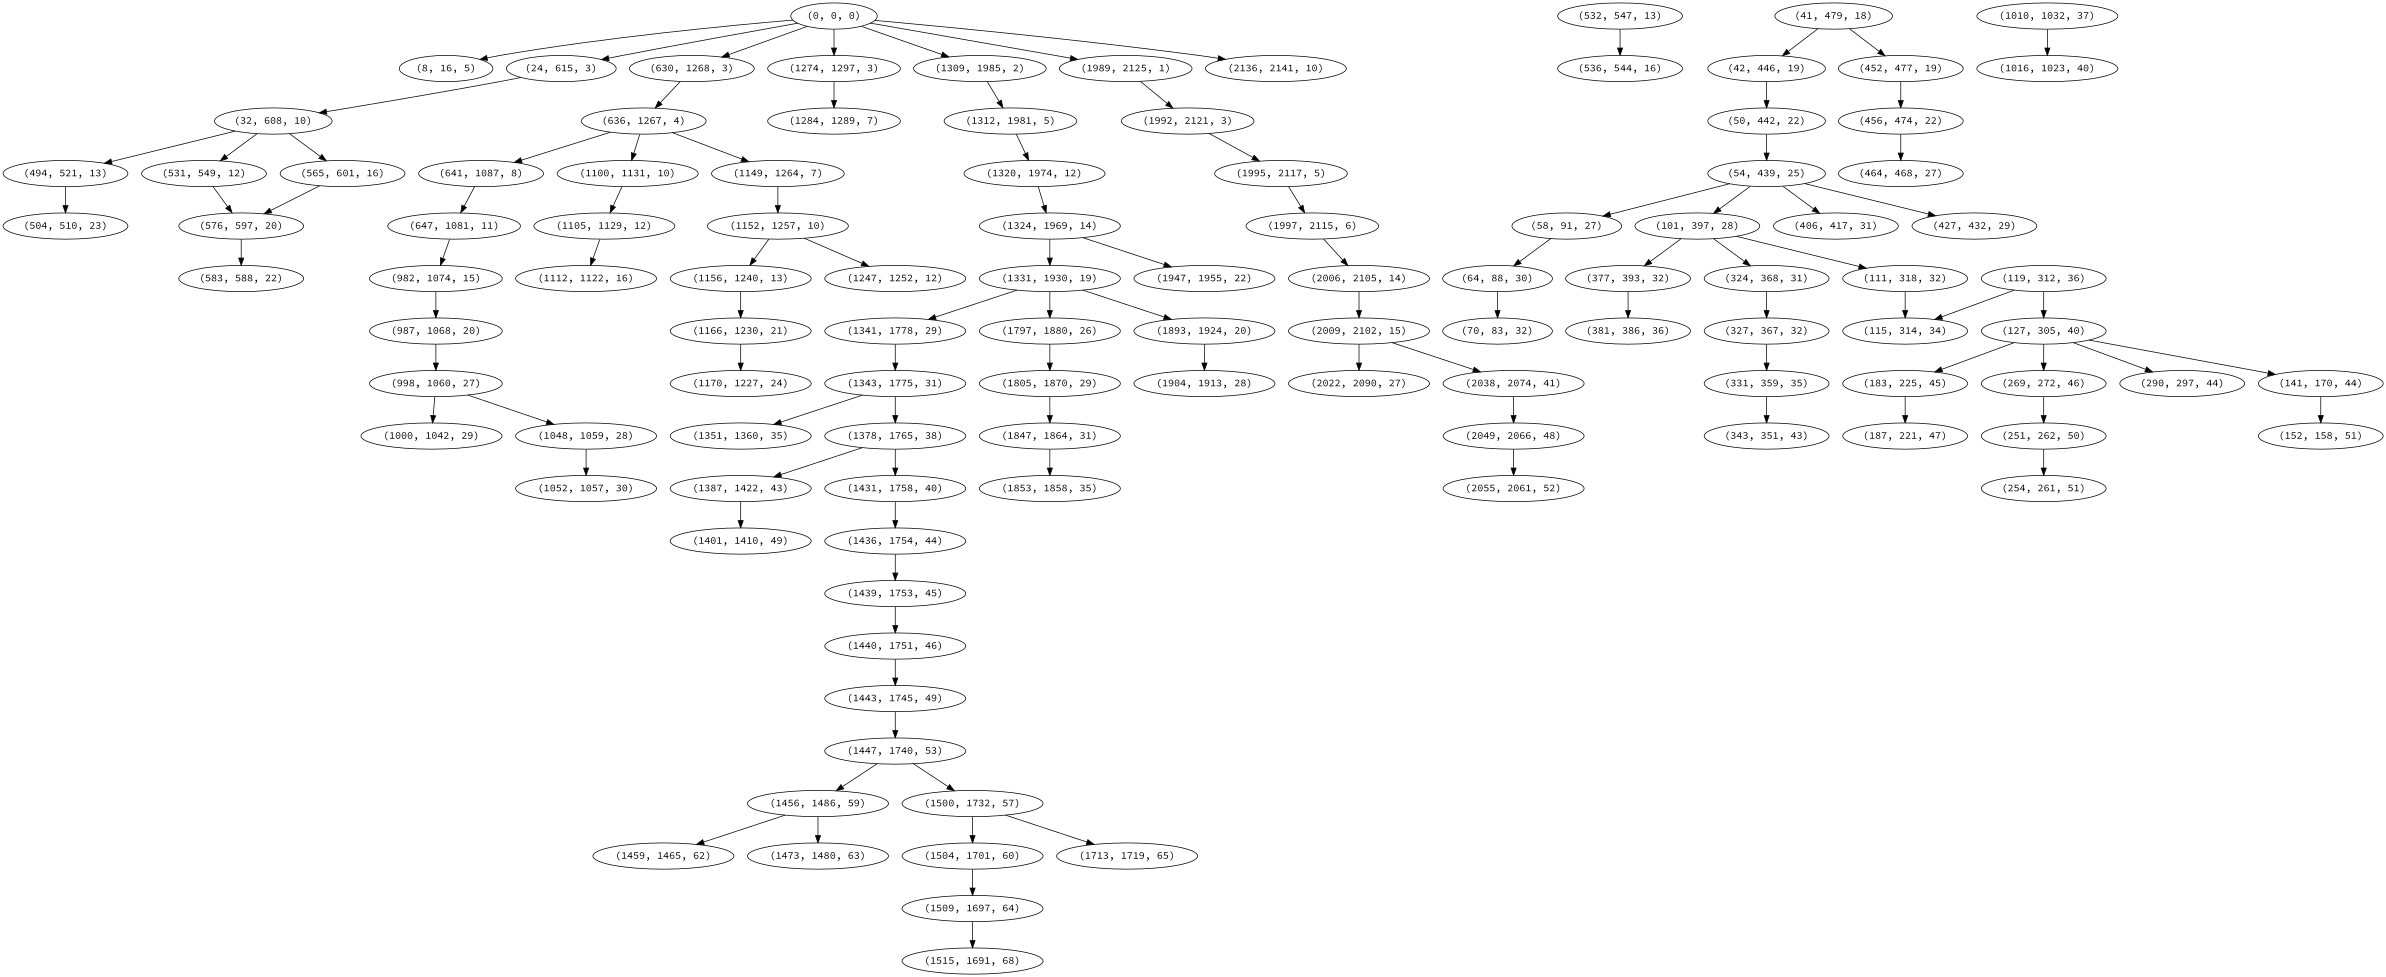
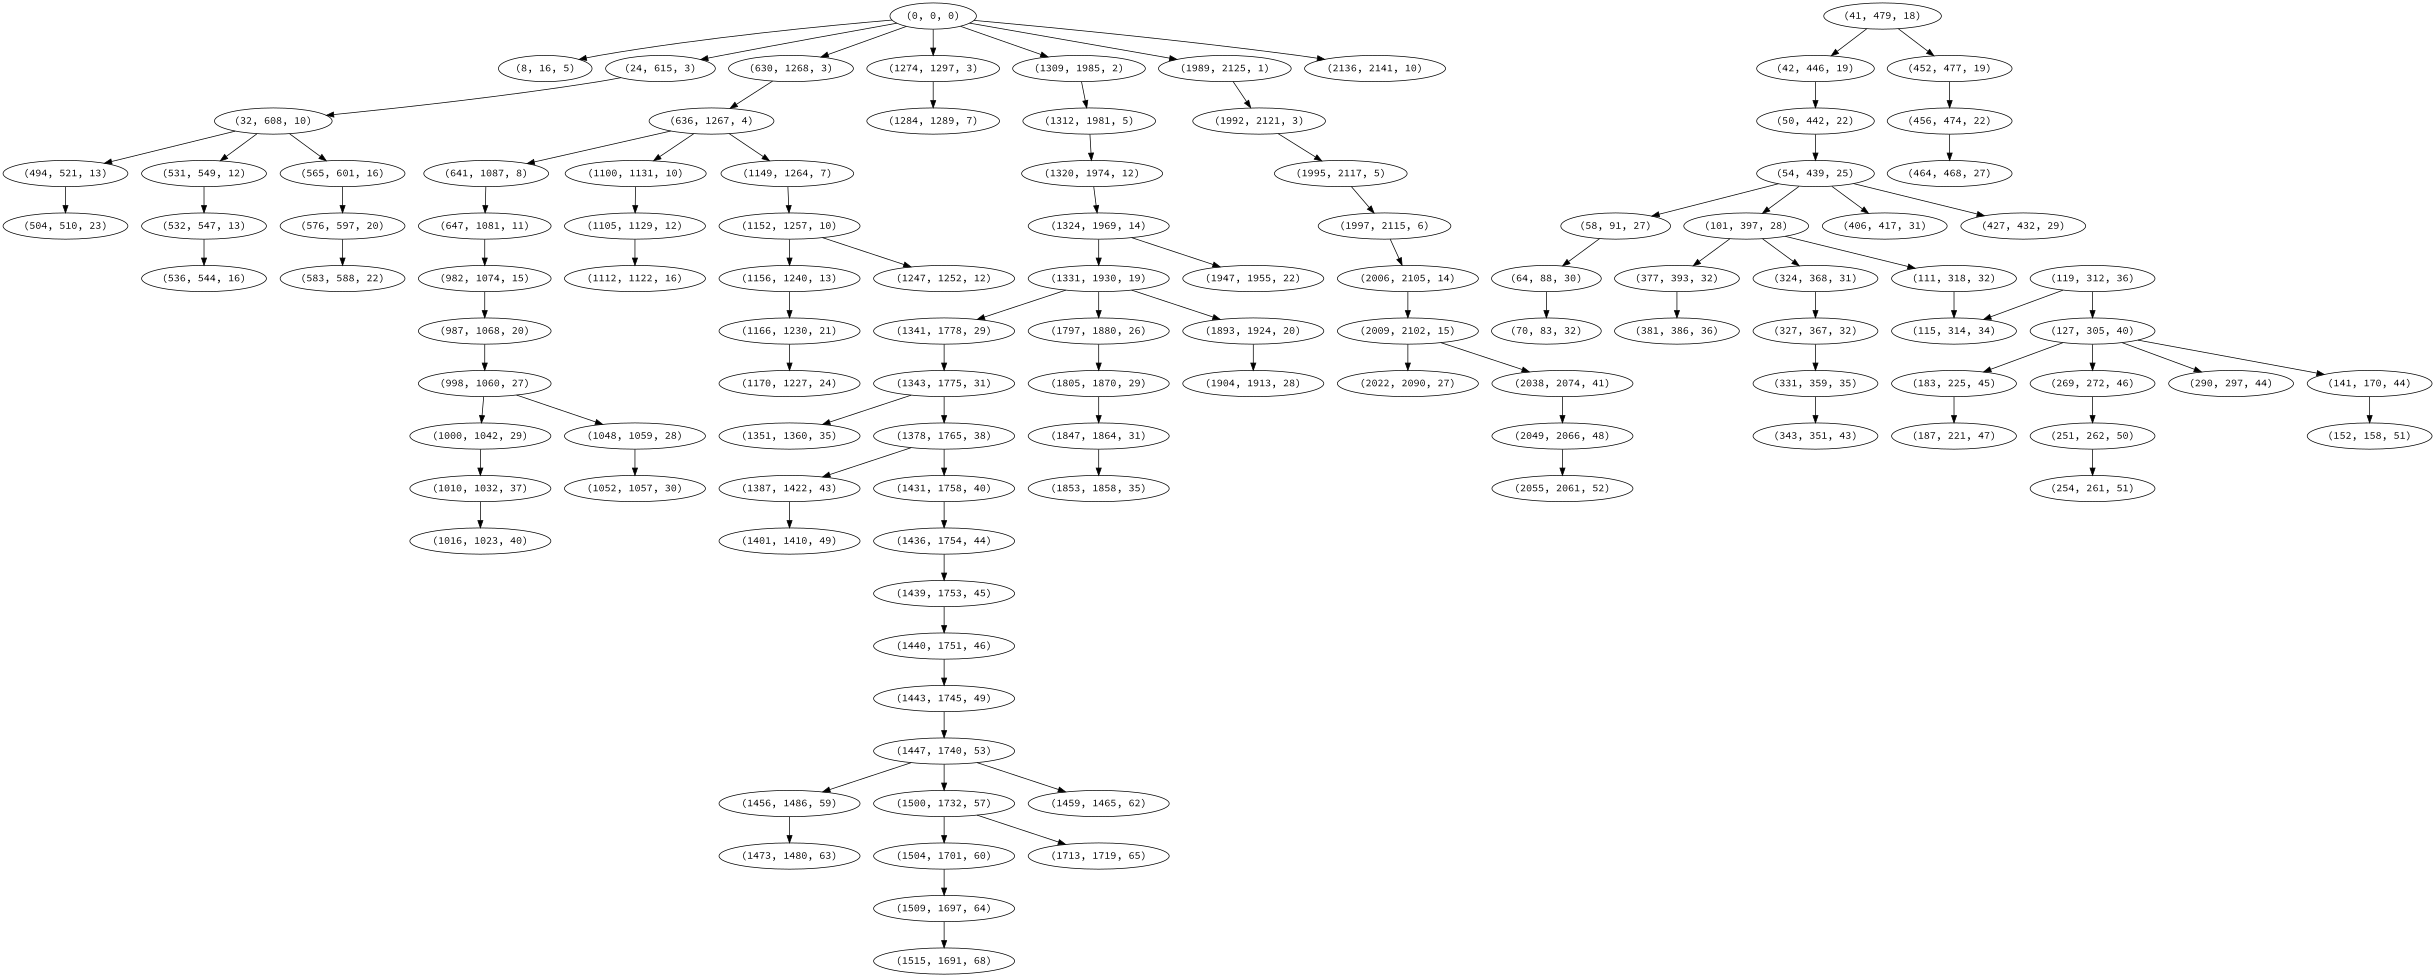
edge "(531, 549, 12)" -> "(576, 597, 20)": now "(531, 549, 12)" -> "(532, 547, 13)"
edge "(1000, 1042, 29)" -> "(1010, 1032, 37)": added
edge "(1456, 1486, 59)" -> "(1459, 1465, 62)": now "(1447, 1740, 53)" -> "(1459, 1465, 62)"
